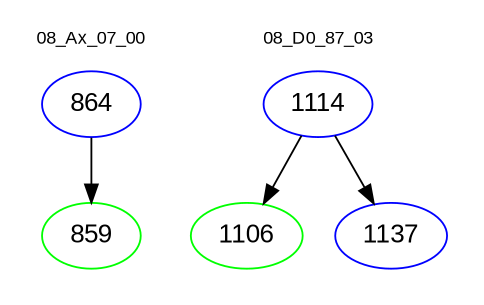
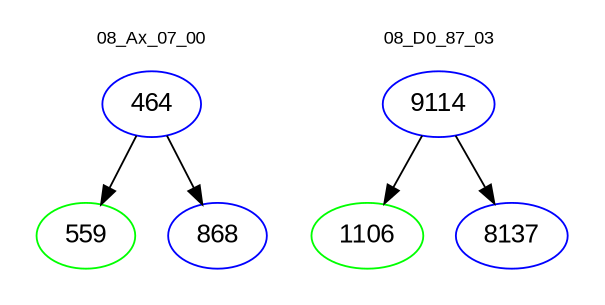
node "864": label "864" -> "464"
node "1114": label "1114" -> "9114"
node "859": label "859" -> "559"
node "868": added
node "1137": label "1137" -> "8137"
